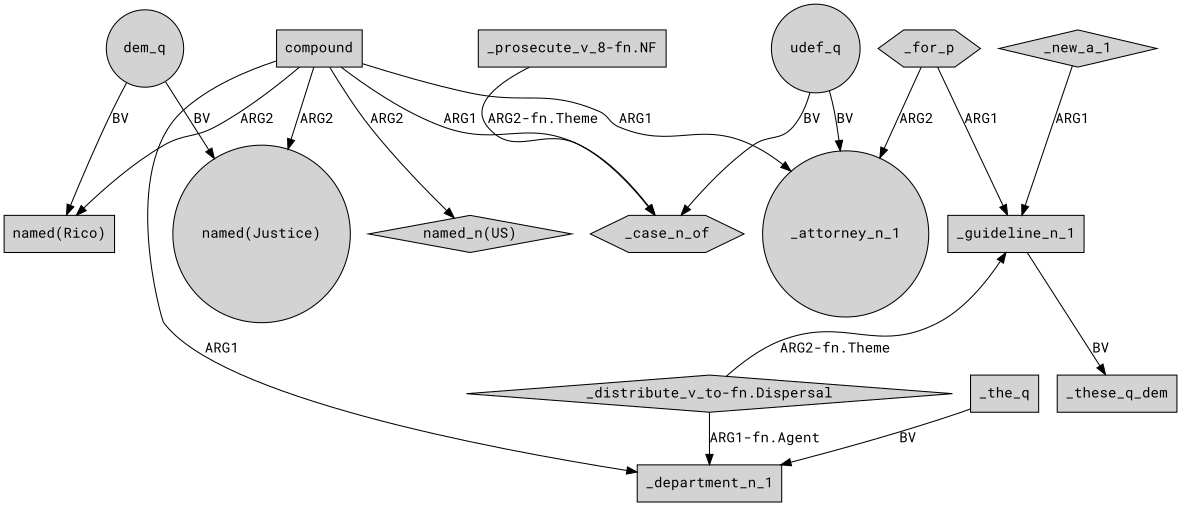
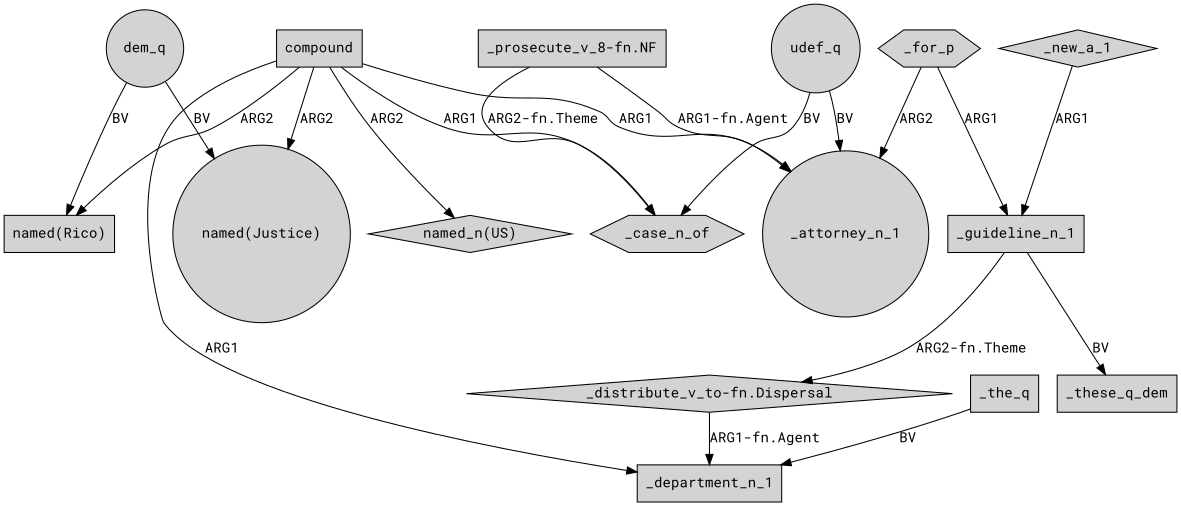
edge "_prosecute_v_8-fn.NF" -> "_attorney_n_1": added, label "ARG1-fn.Agent"
edge "_distribute_v_to-fn.Dispersal" -> "_guideline_n_1": reversed
